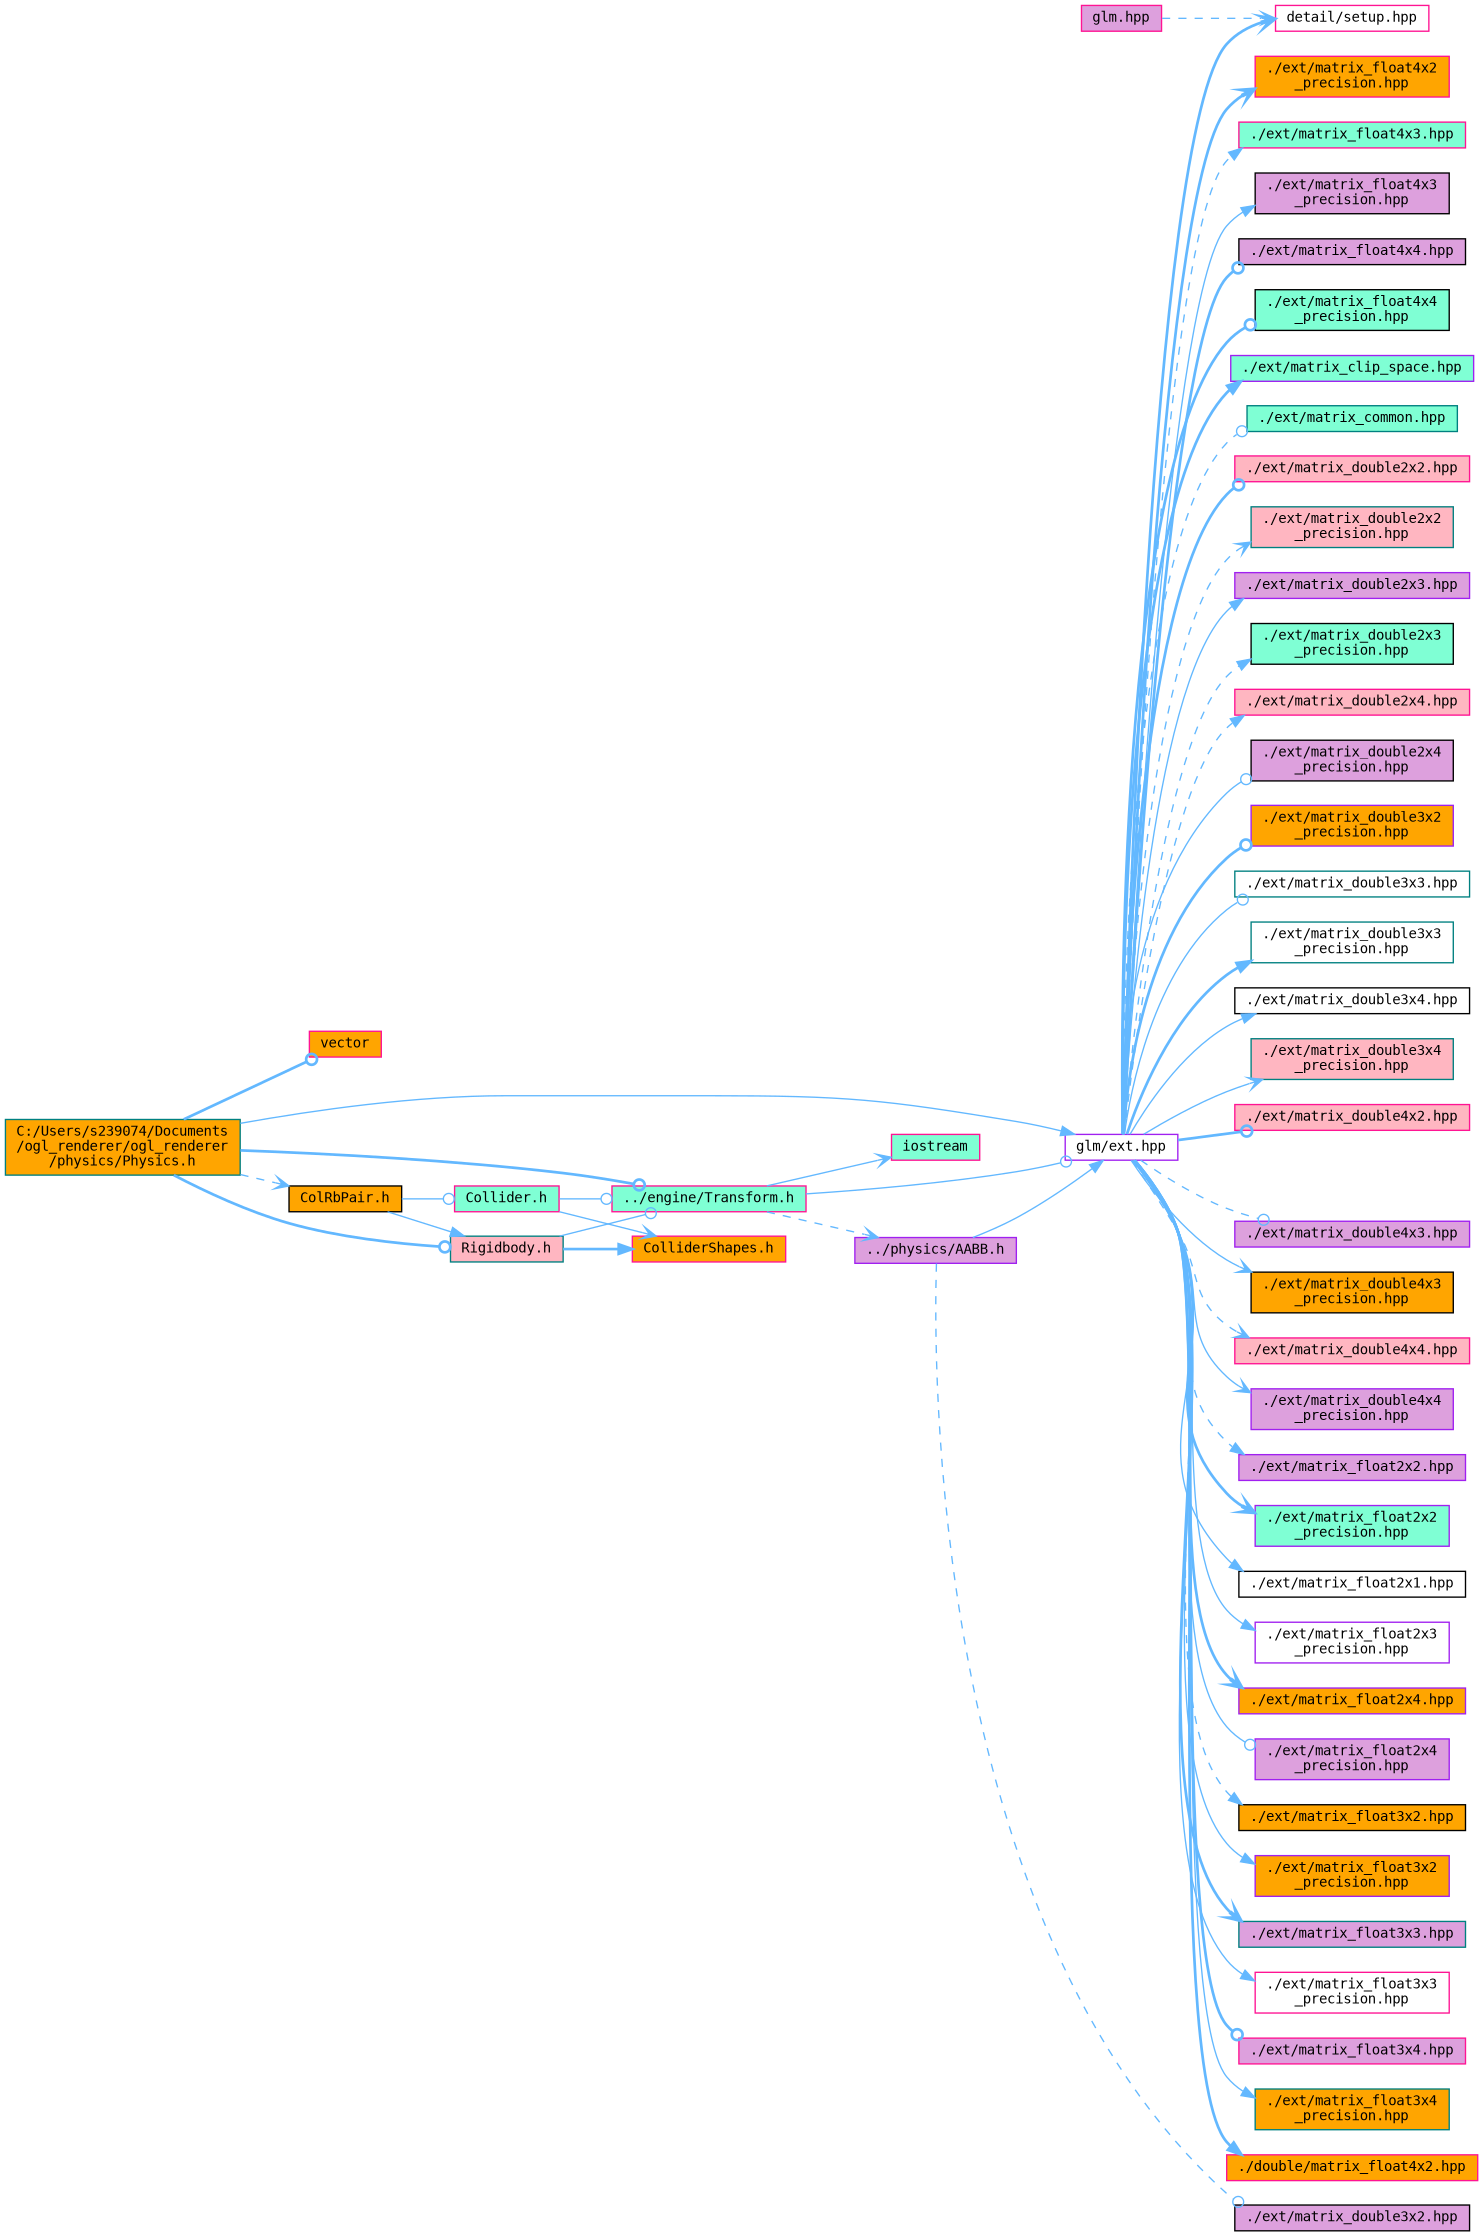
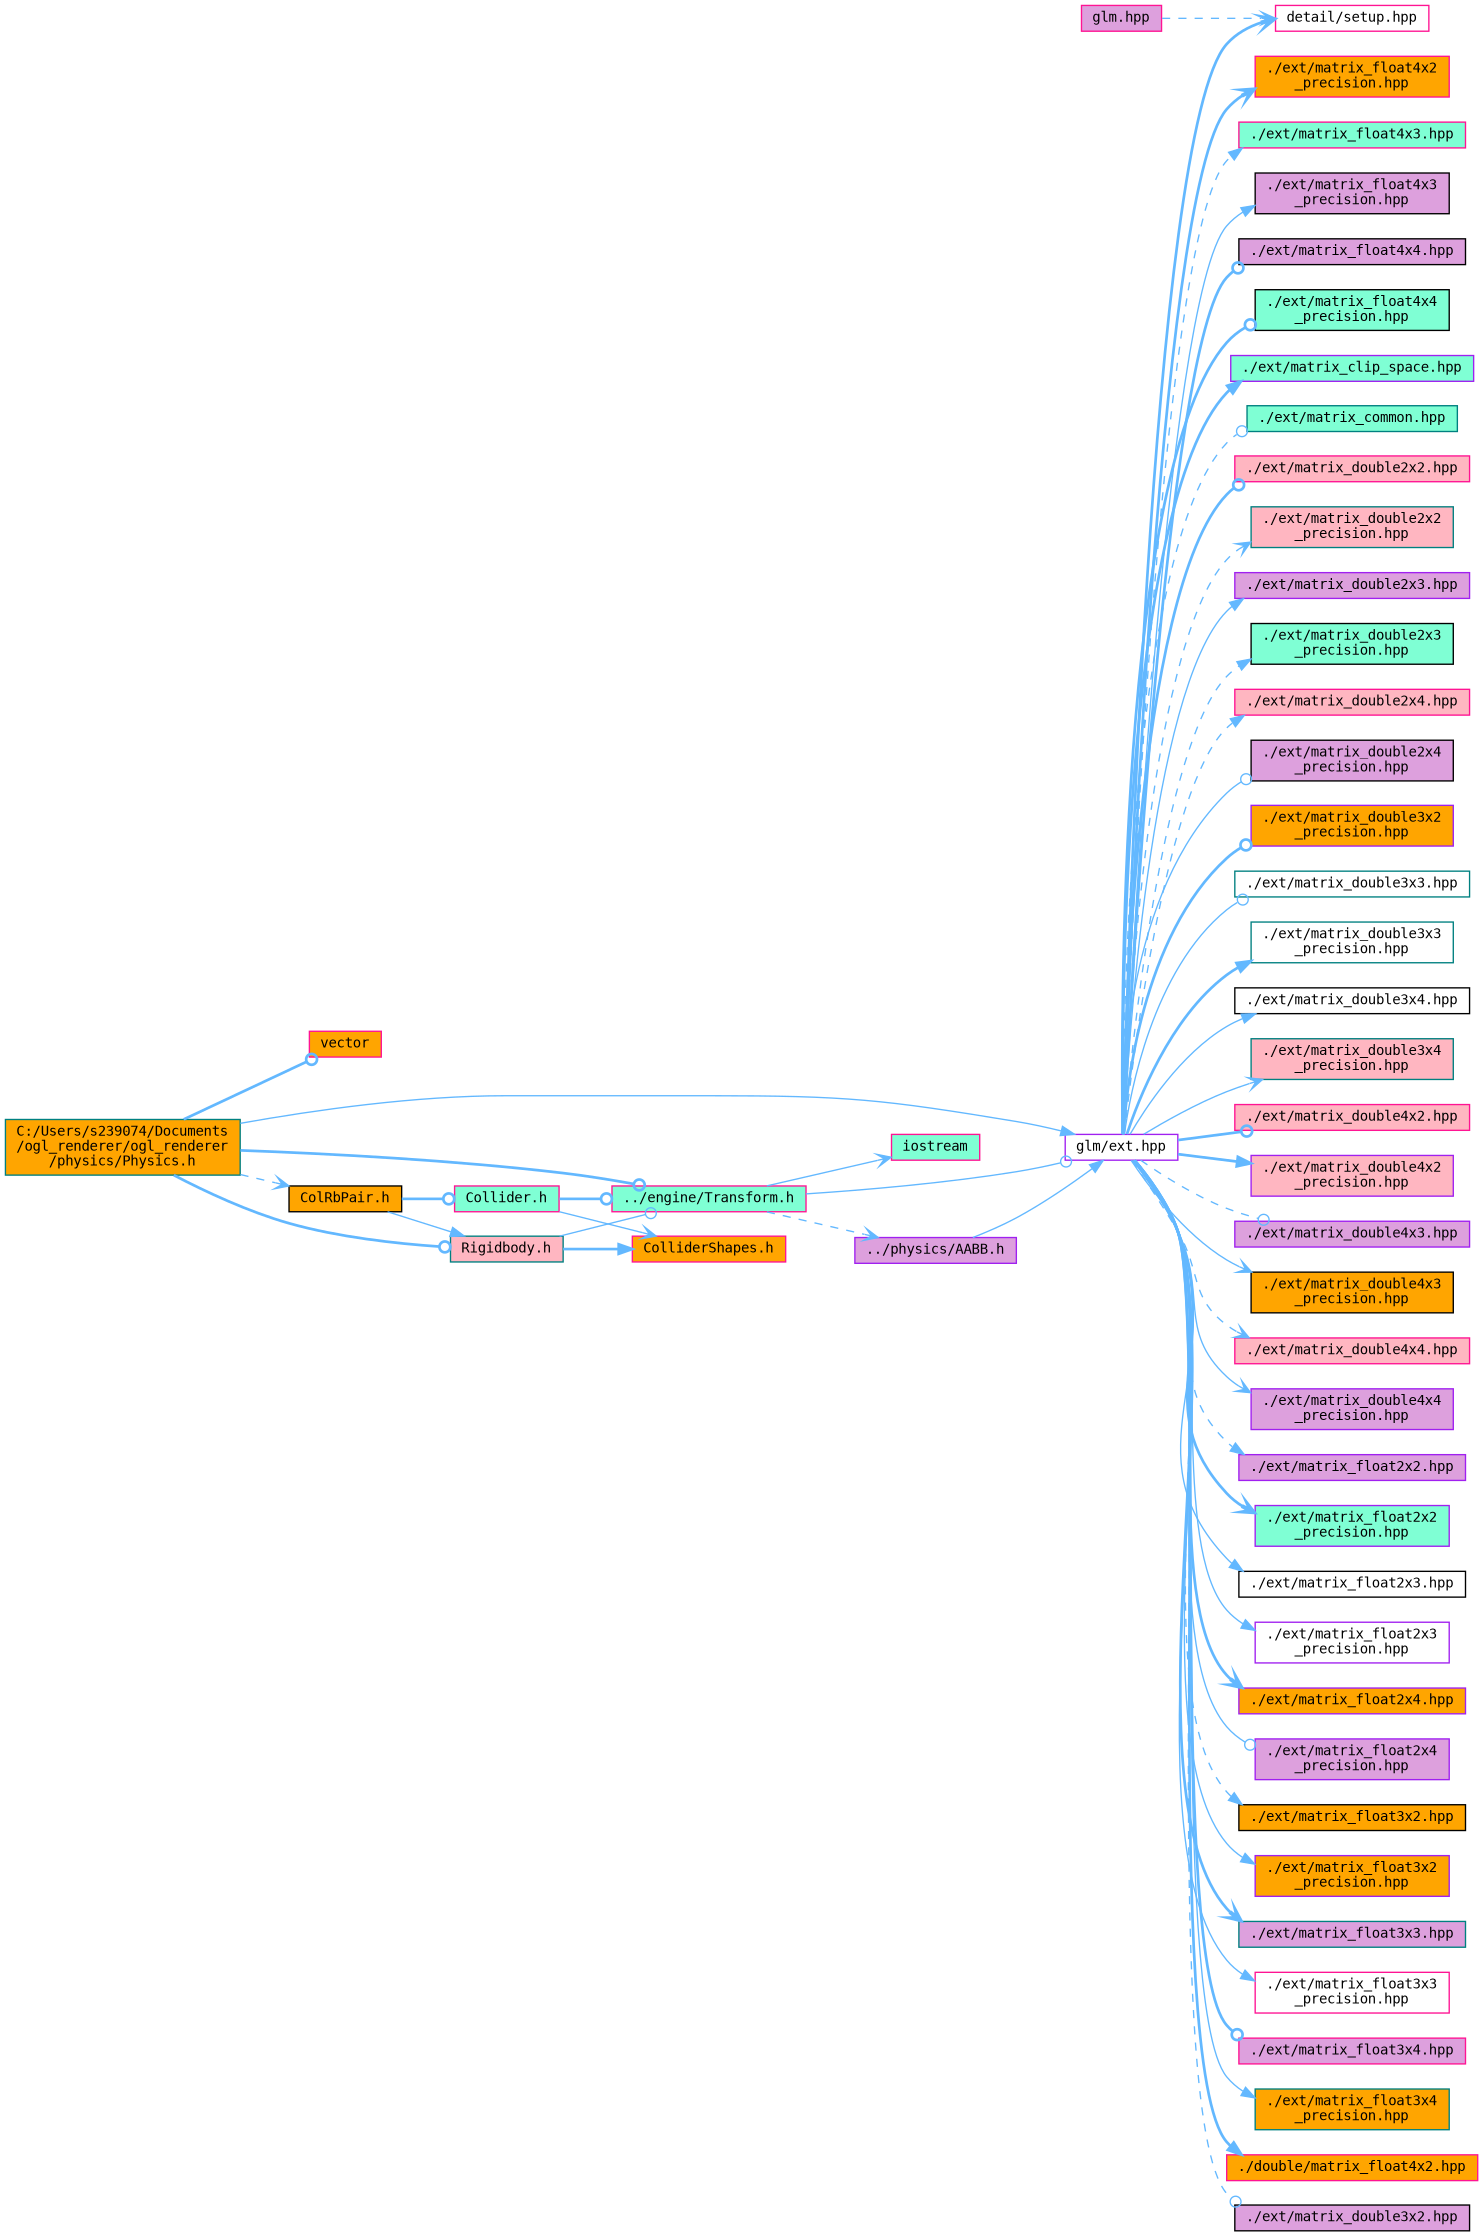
node "./ext/matrix_double4x2 _precision.hpp": added
edge "ColRbPair.h" -> "Collider.h": style solid -> bold
edge "Collider.h" -> "../engine/Transform.h": style solid -> bold
node "./ext/matrix_float2x1.hpp": label "./ext/matrix_float2x1.hpp" -> "./ext/matrix_float2x3.hpp"
edge "../physics/AABB.h" -> "./ext/matrix_double3x2.hpp": now "glm/ext.hpp" -> "./ext/matrix_double3x2.hpp"
